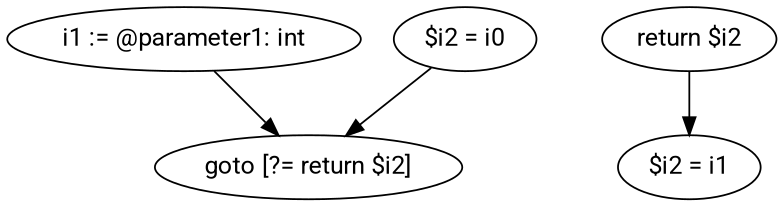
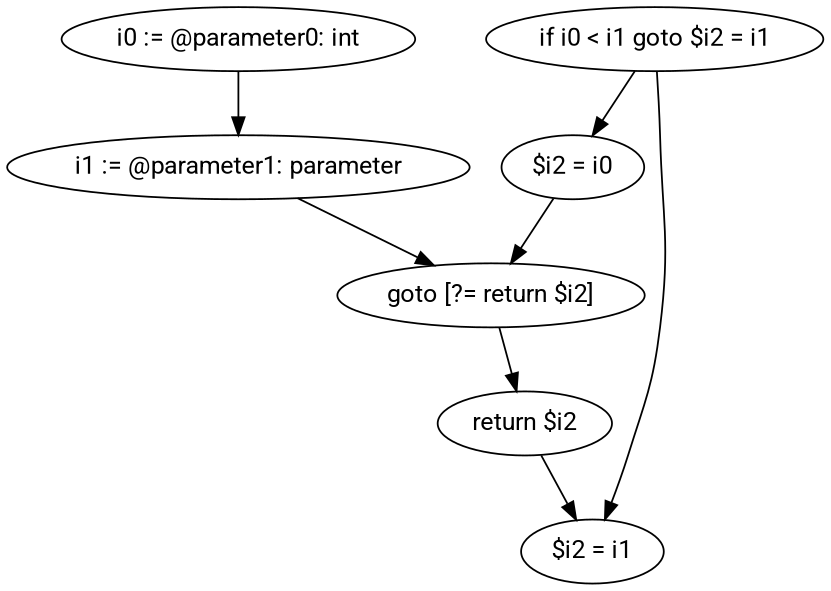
node "i1 := @parameter1: int": label "i1 := @parameter1: int" -> "i1 := @parameter1: parameter"
node "i0 := @parameter0: int": added
node "if i0 < i1 goto $i2 = i1": added
edge "goto [?= return $i2]" -> "return $i2": added
